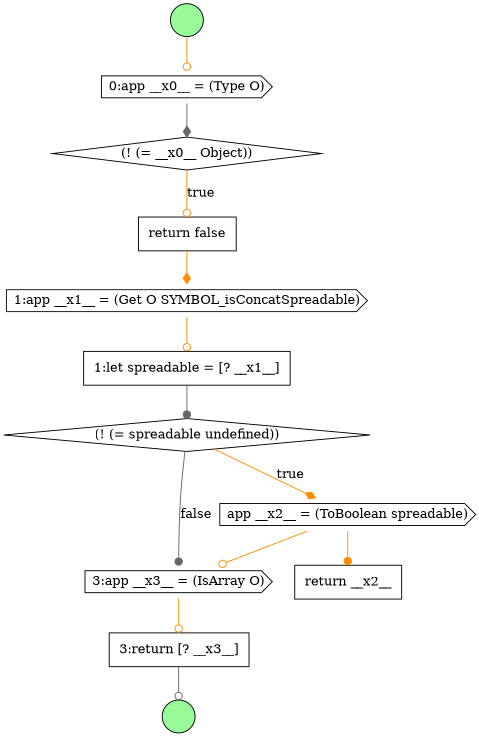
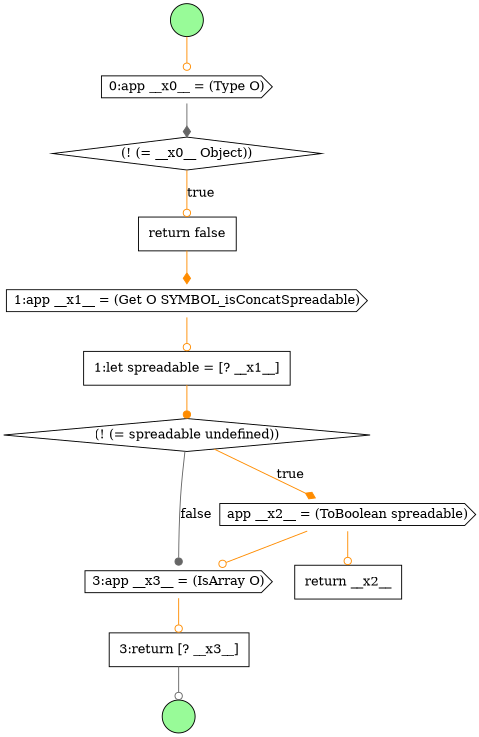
edge "1:let spreadable = [? __x1__]" -> "(! (= spreadable undefined))": color gray40 -> darkorange
edge "app __x2__ = (ToBoolean spreadable)" -> "return __x2__": arrowhead dot -> odot
